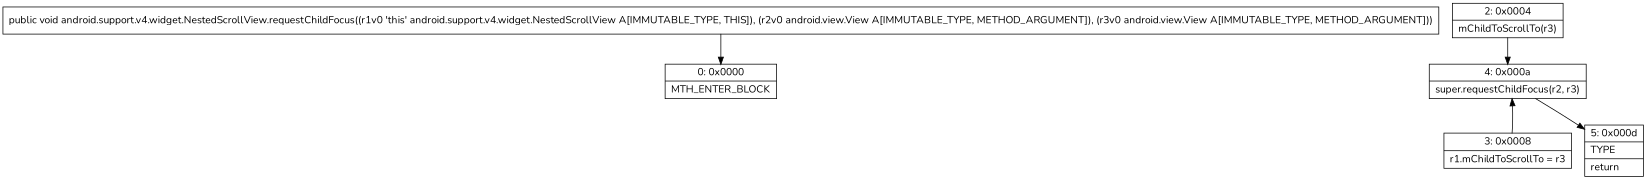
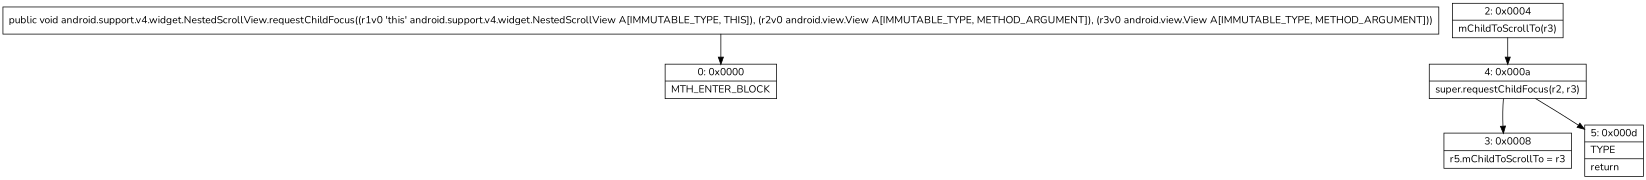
edge "3: 0x0008" -> "4: 0x000a": reversed
node "3: 0x0008": text "r1.mChildToScrollTo = r3" -> "r5.mChildToScrollTo = r3"
